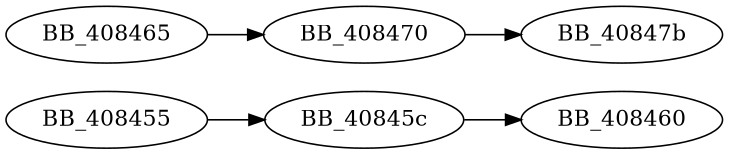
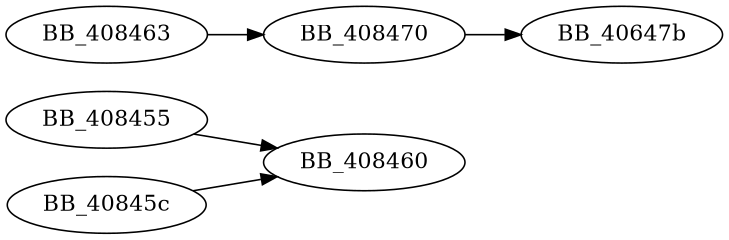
node "BB_408465": label "BB_408465" -> "BB_408463"
node "BB_40847b": label "BB_40847b" -> "BB_40647b"
edge "BB_408455" -> "BB_40845c": now "BB_408455" -> "BB_408460"
